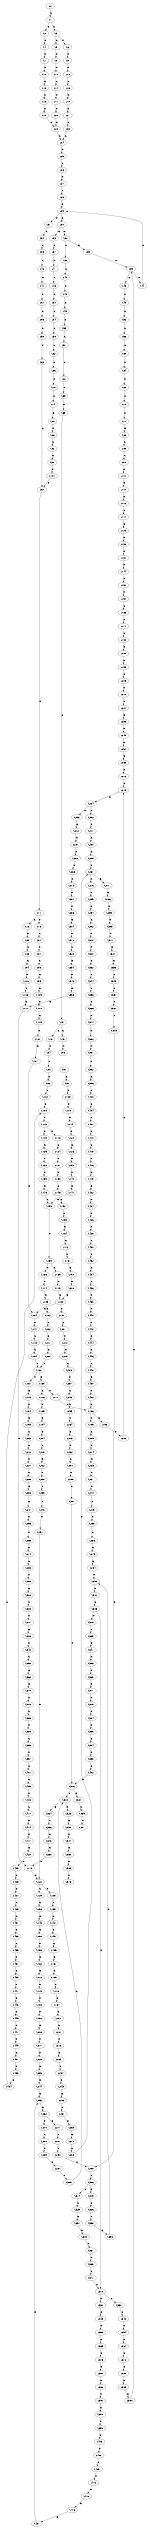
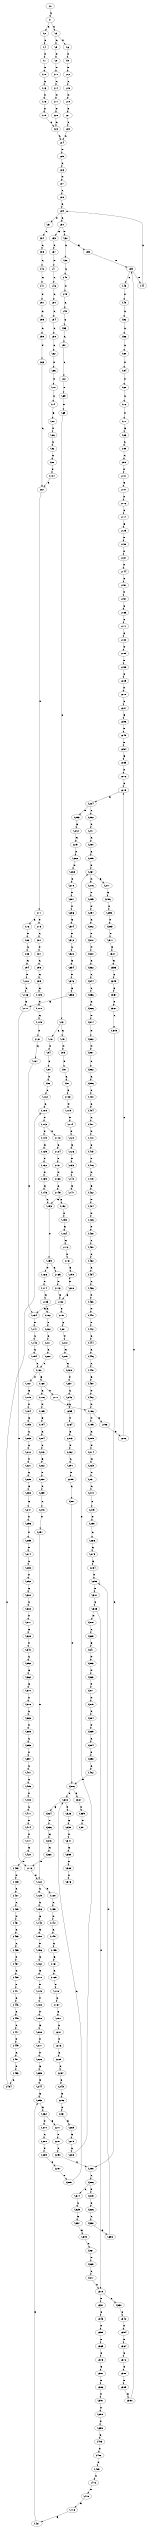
edge "S85" -> "S91": added, label "T"
edge "S190" -> "S200": reversed
